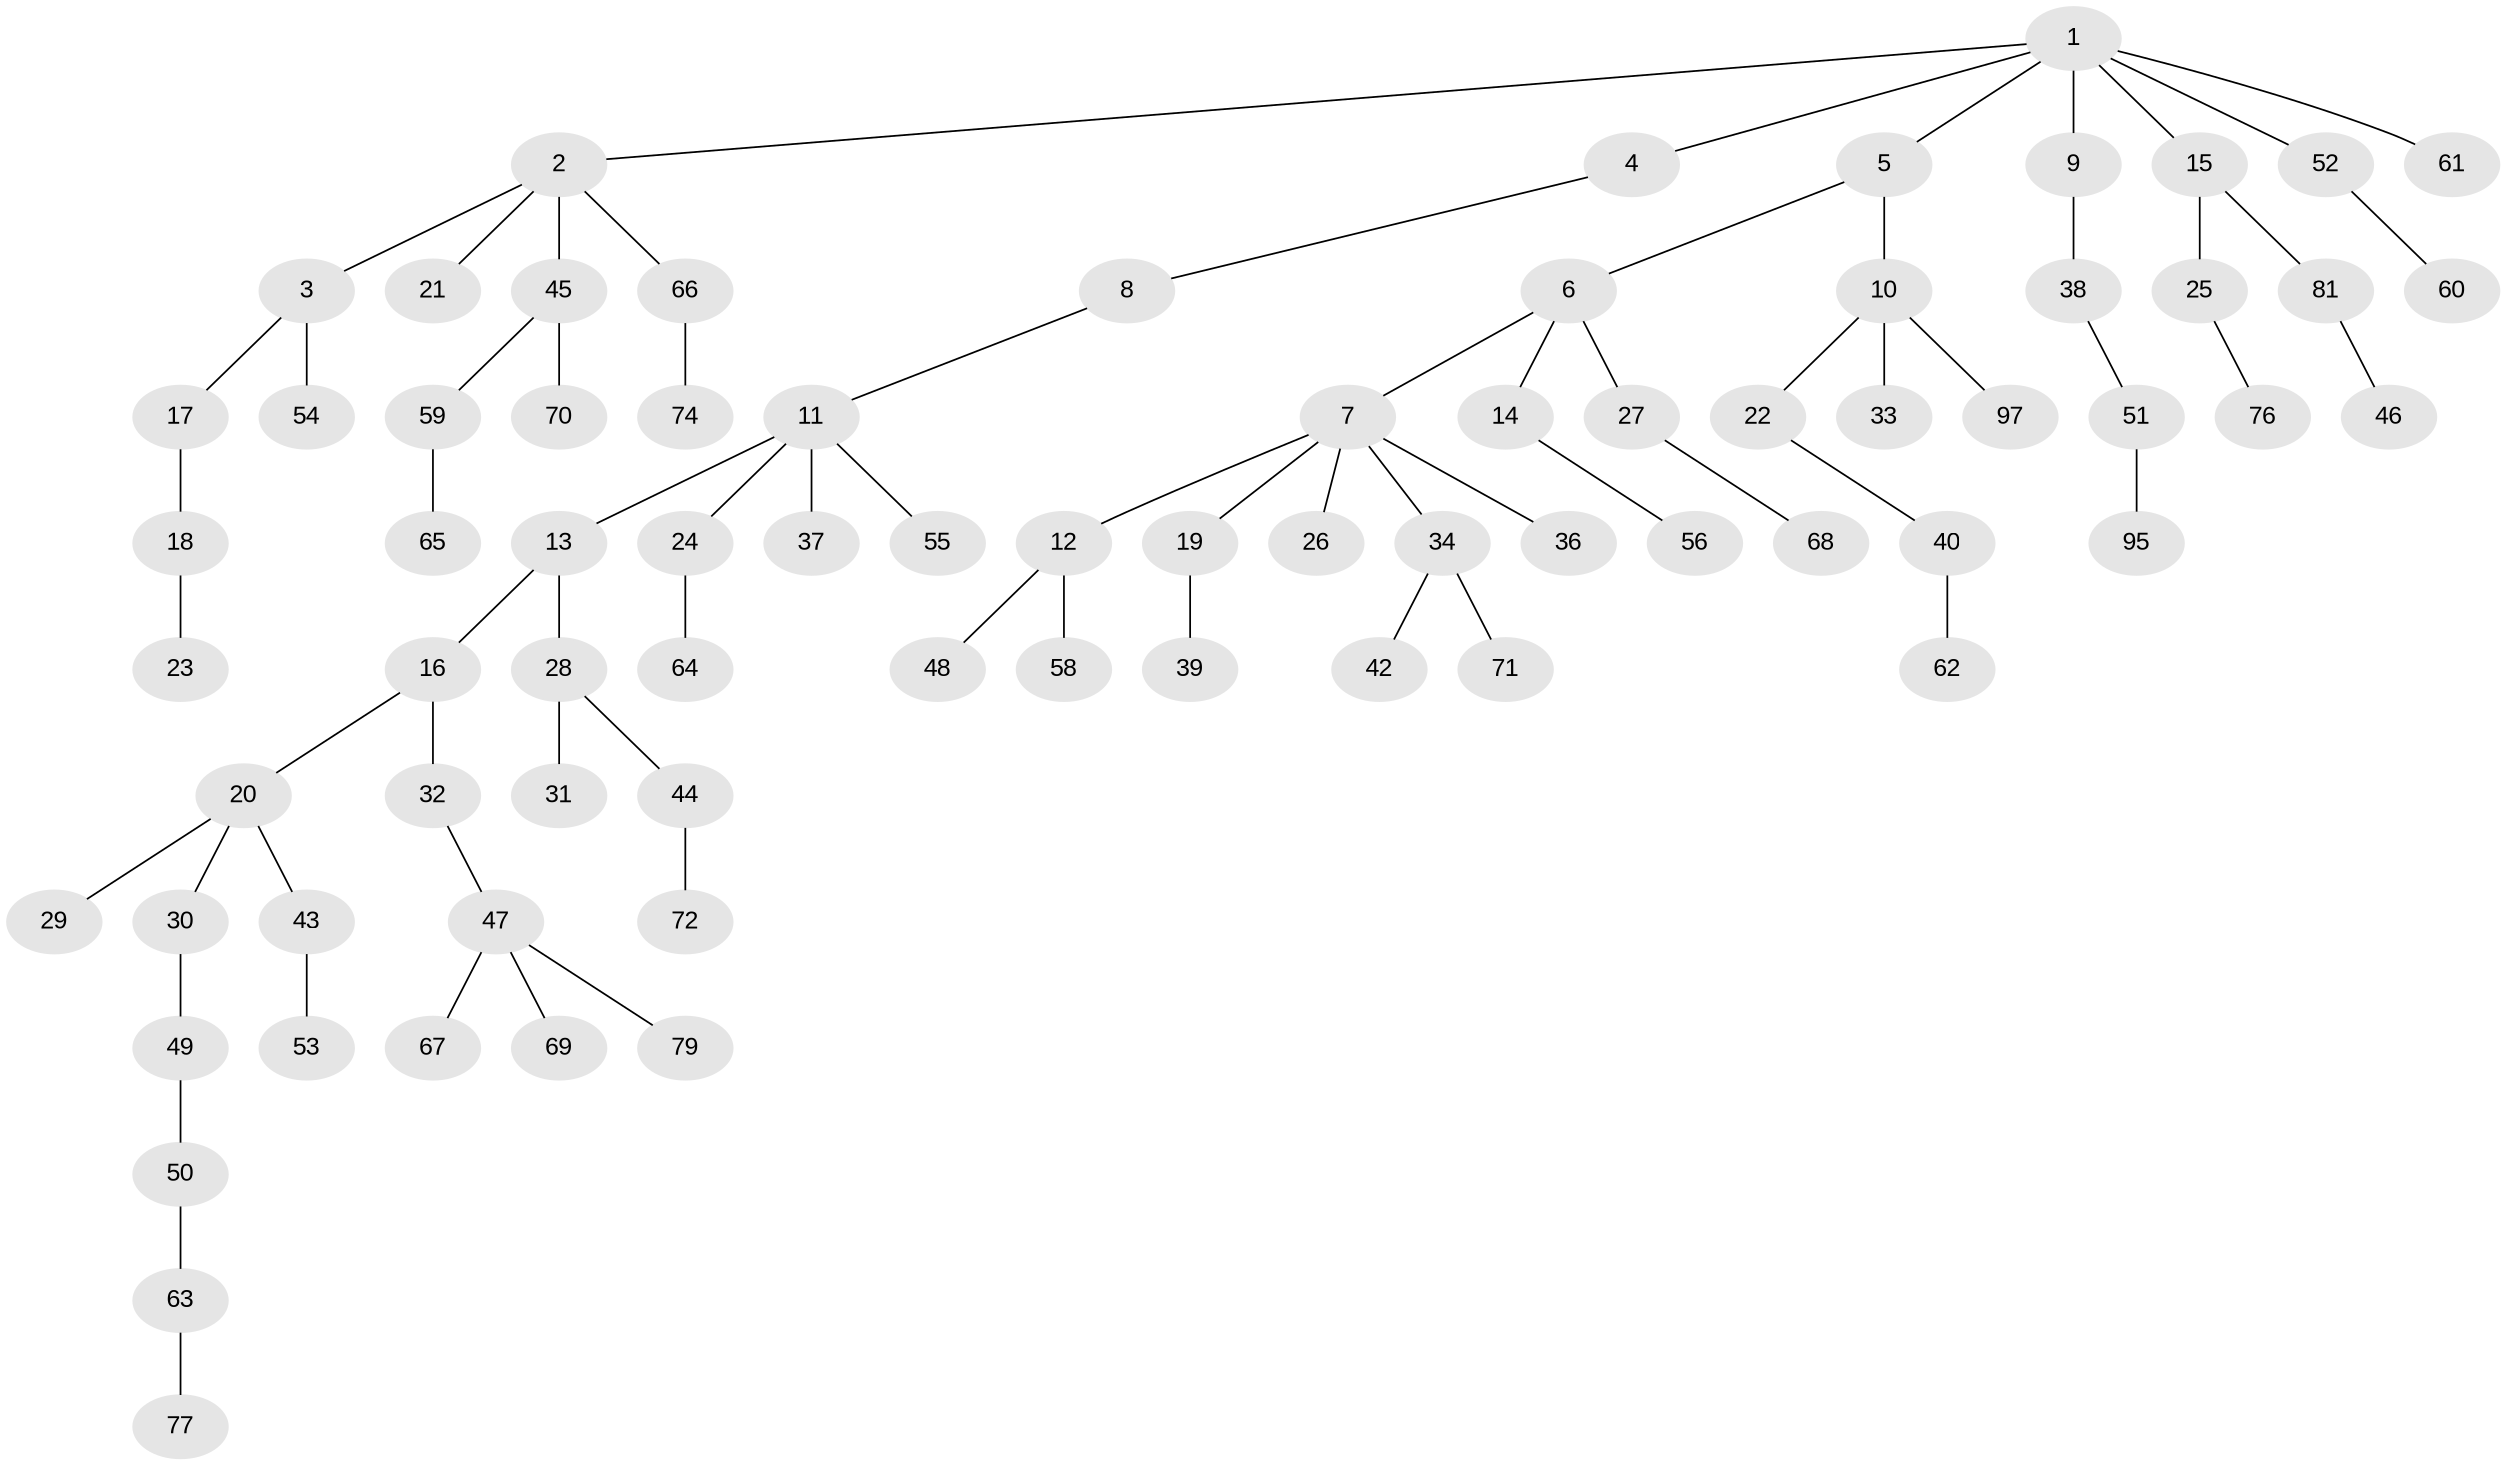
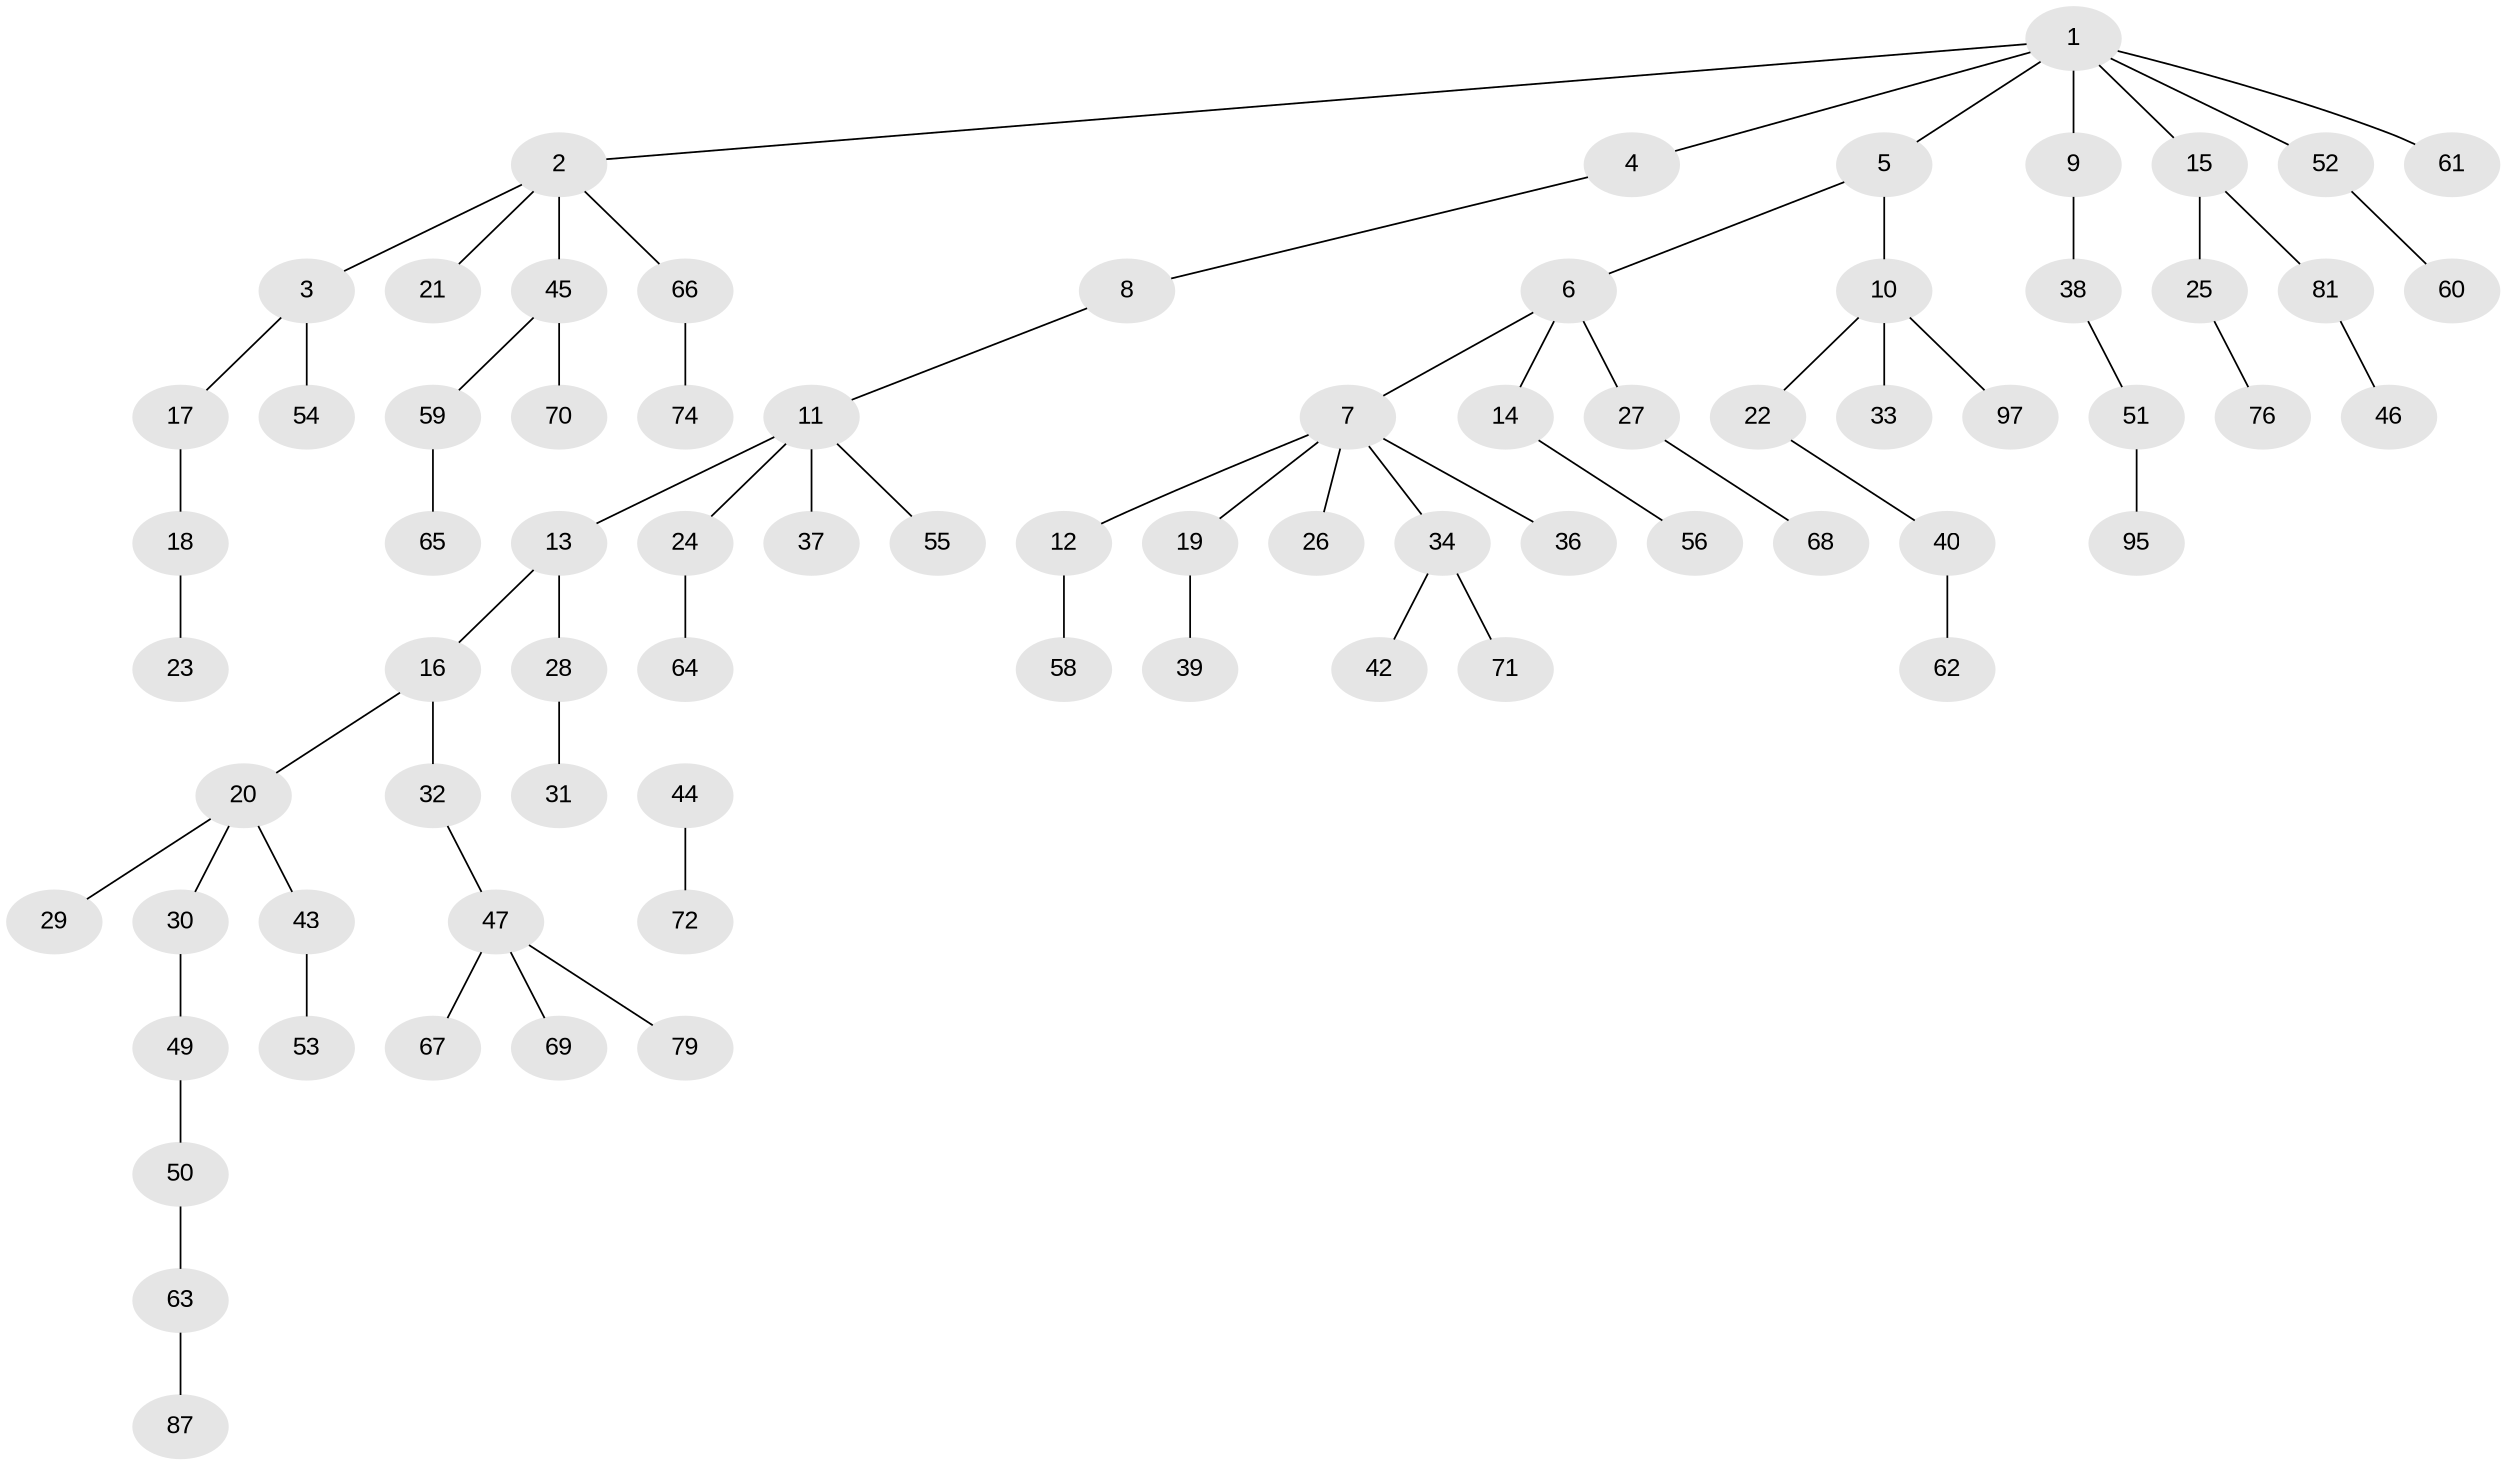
node "48": removed
edge "28" -- "44": removed
node "77": label "77" -> "87"
